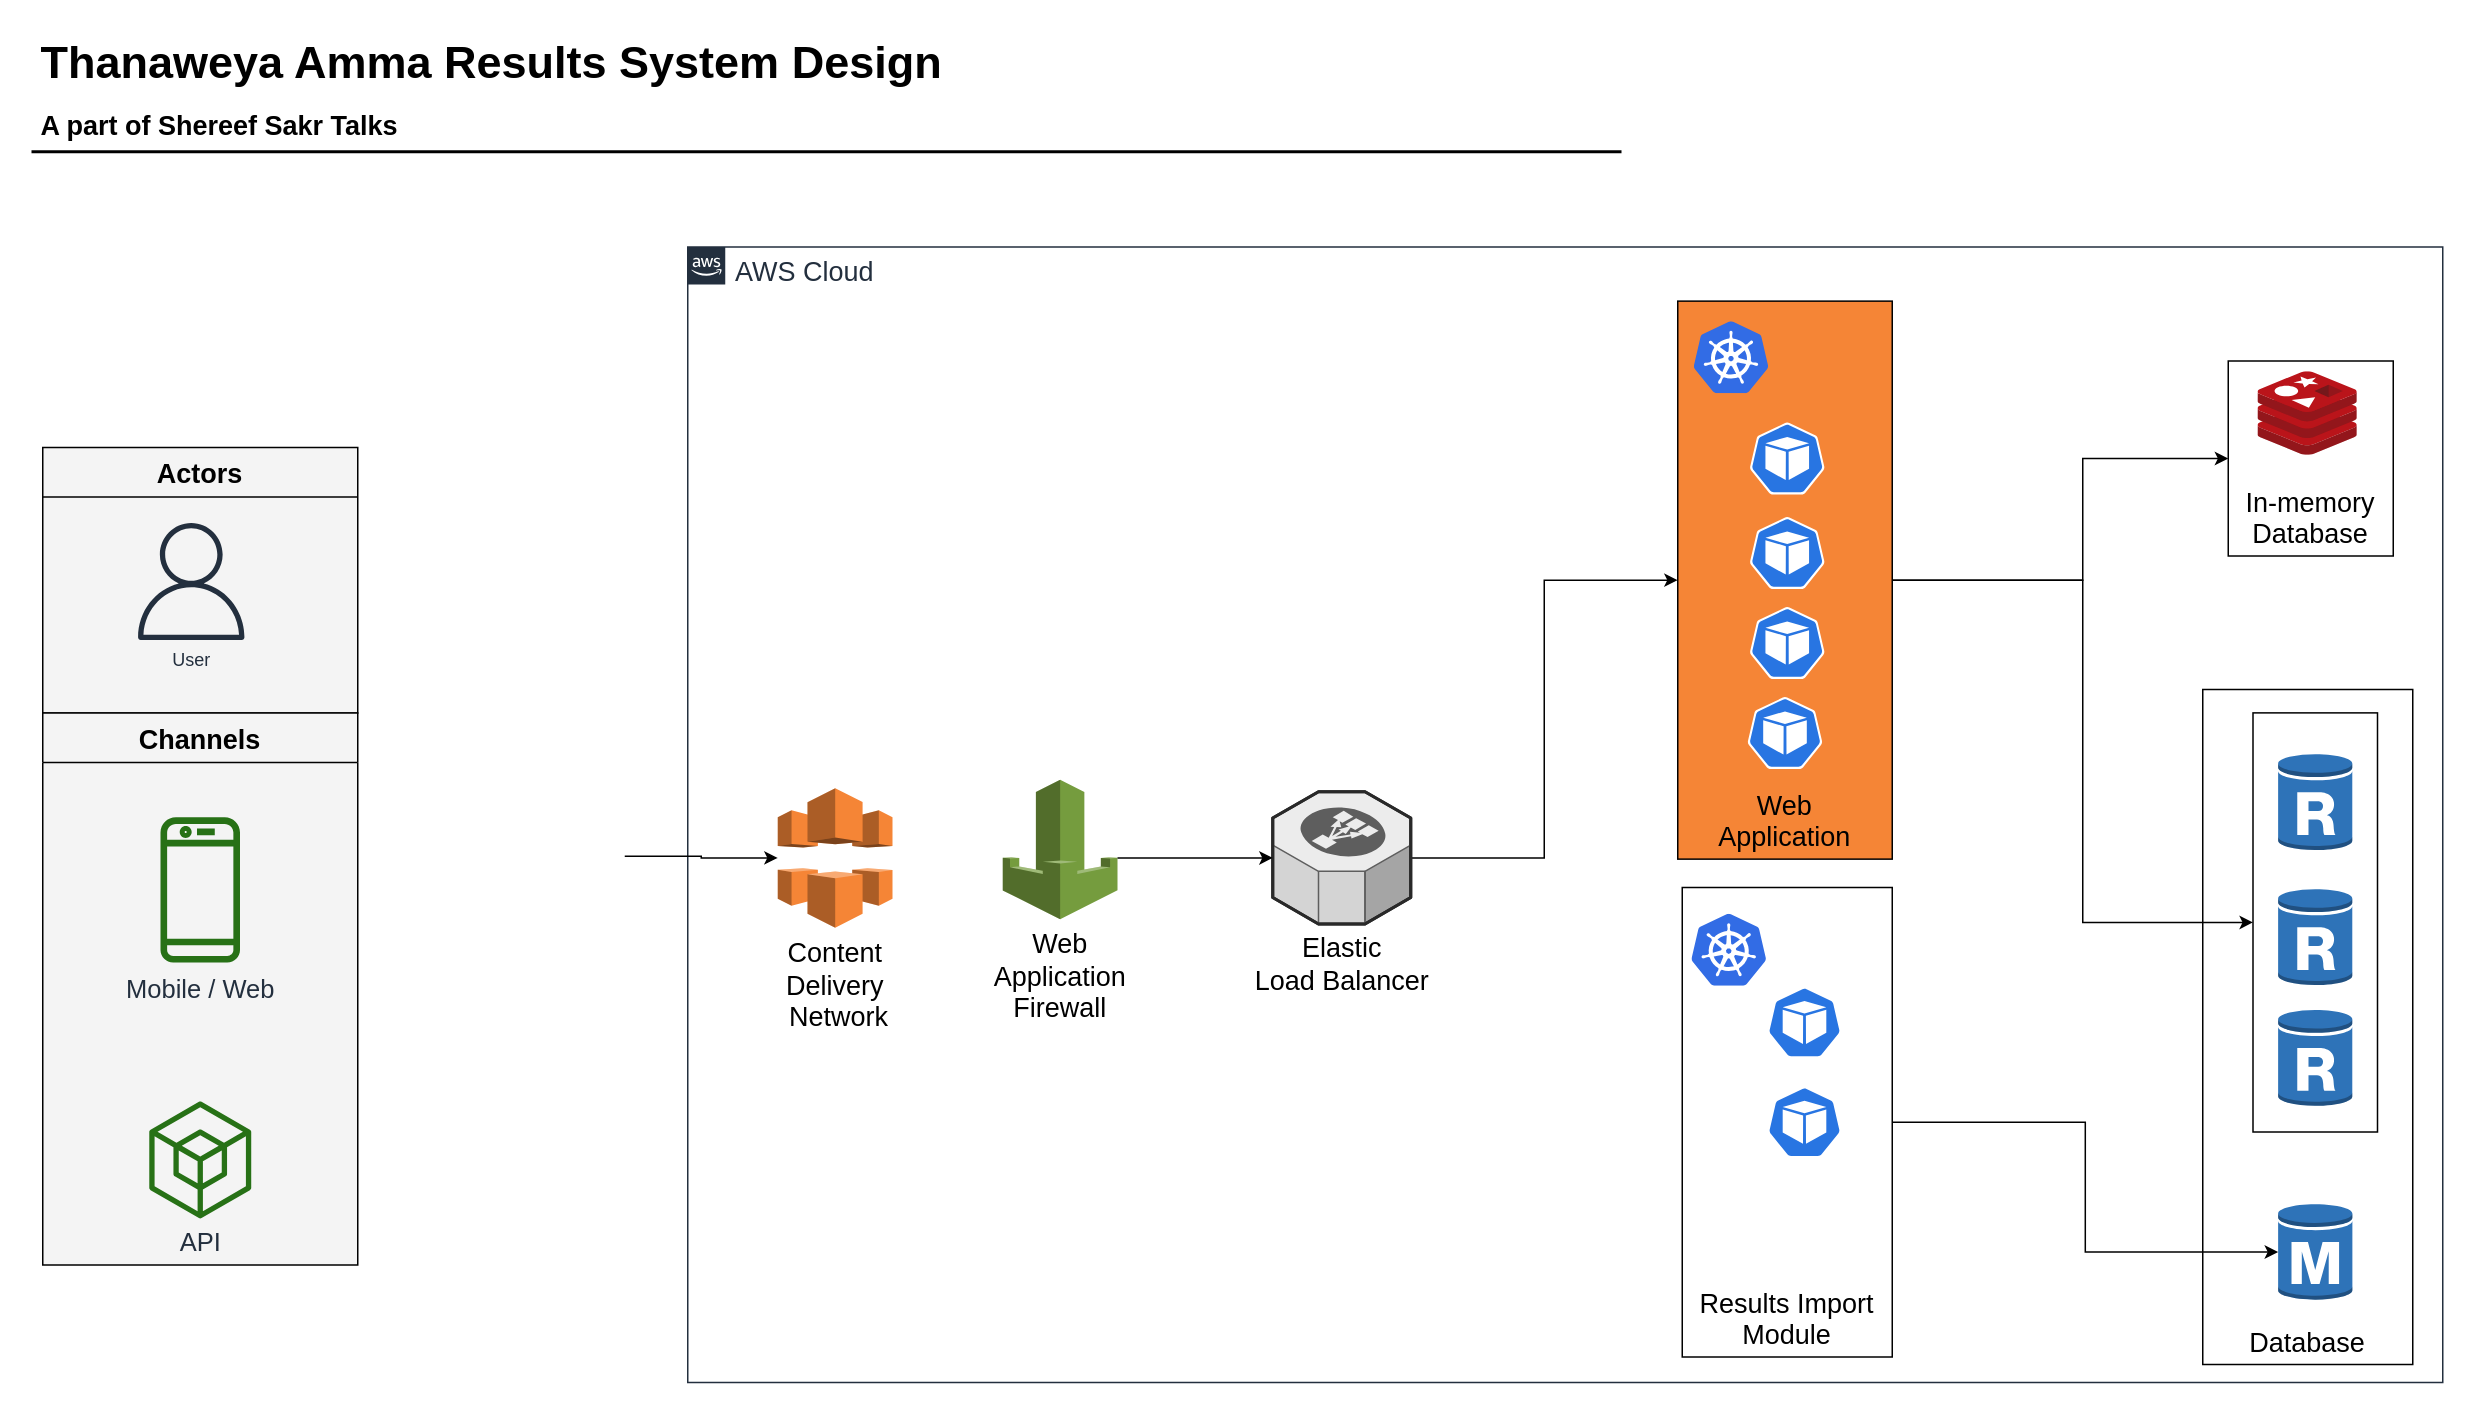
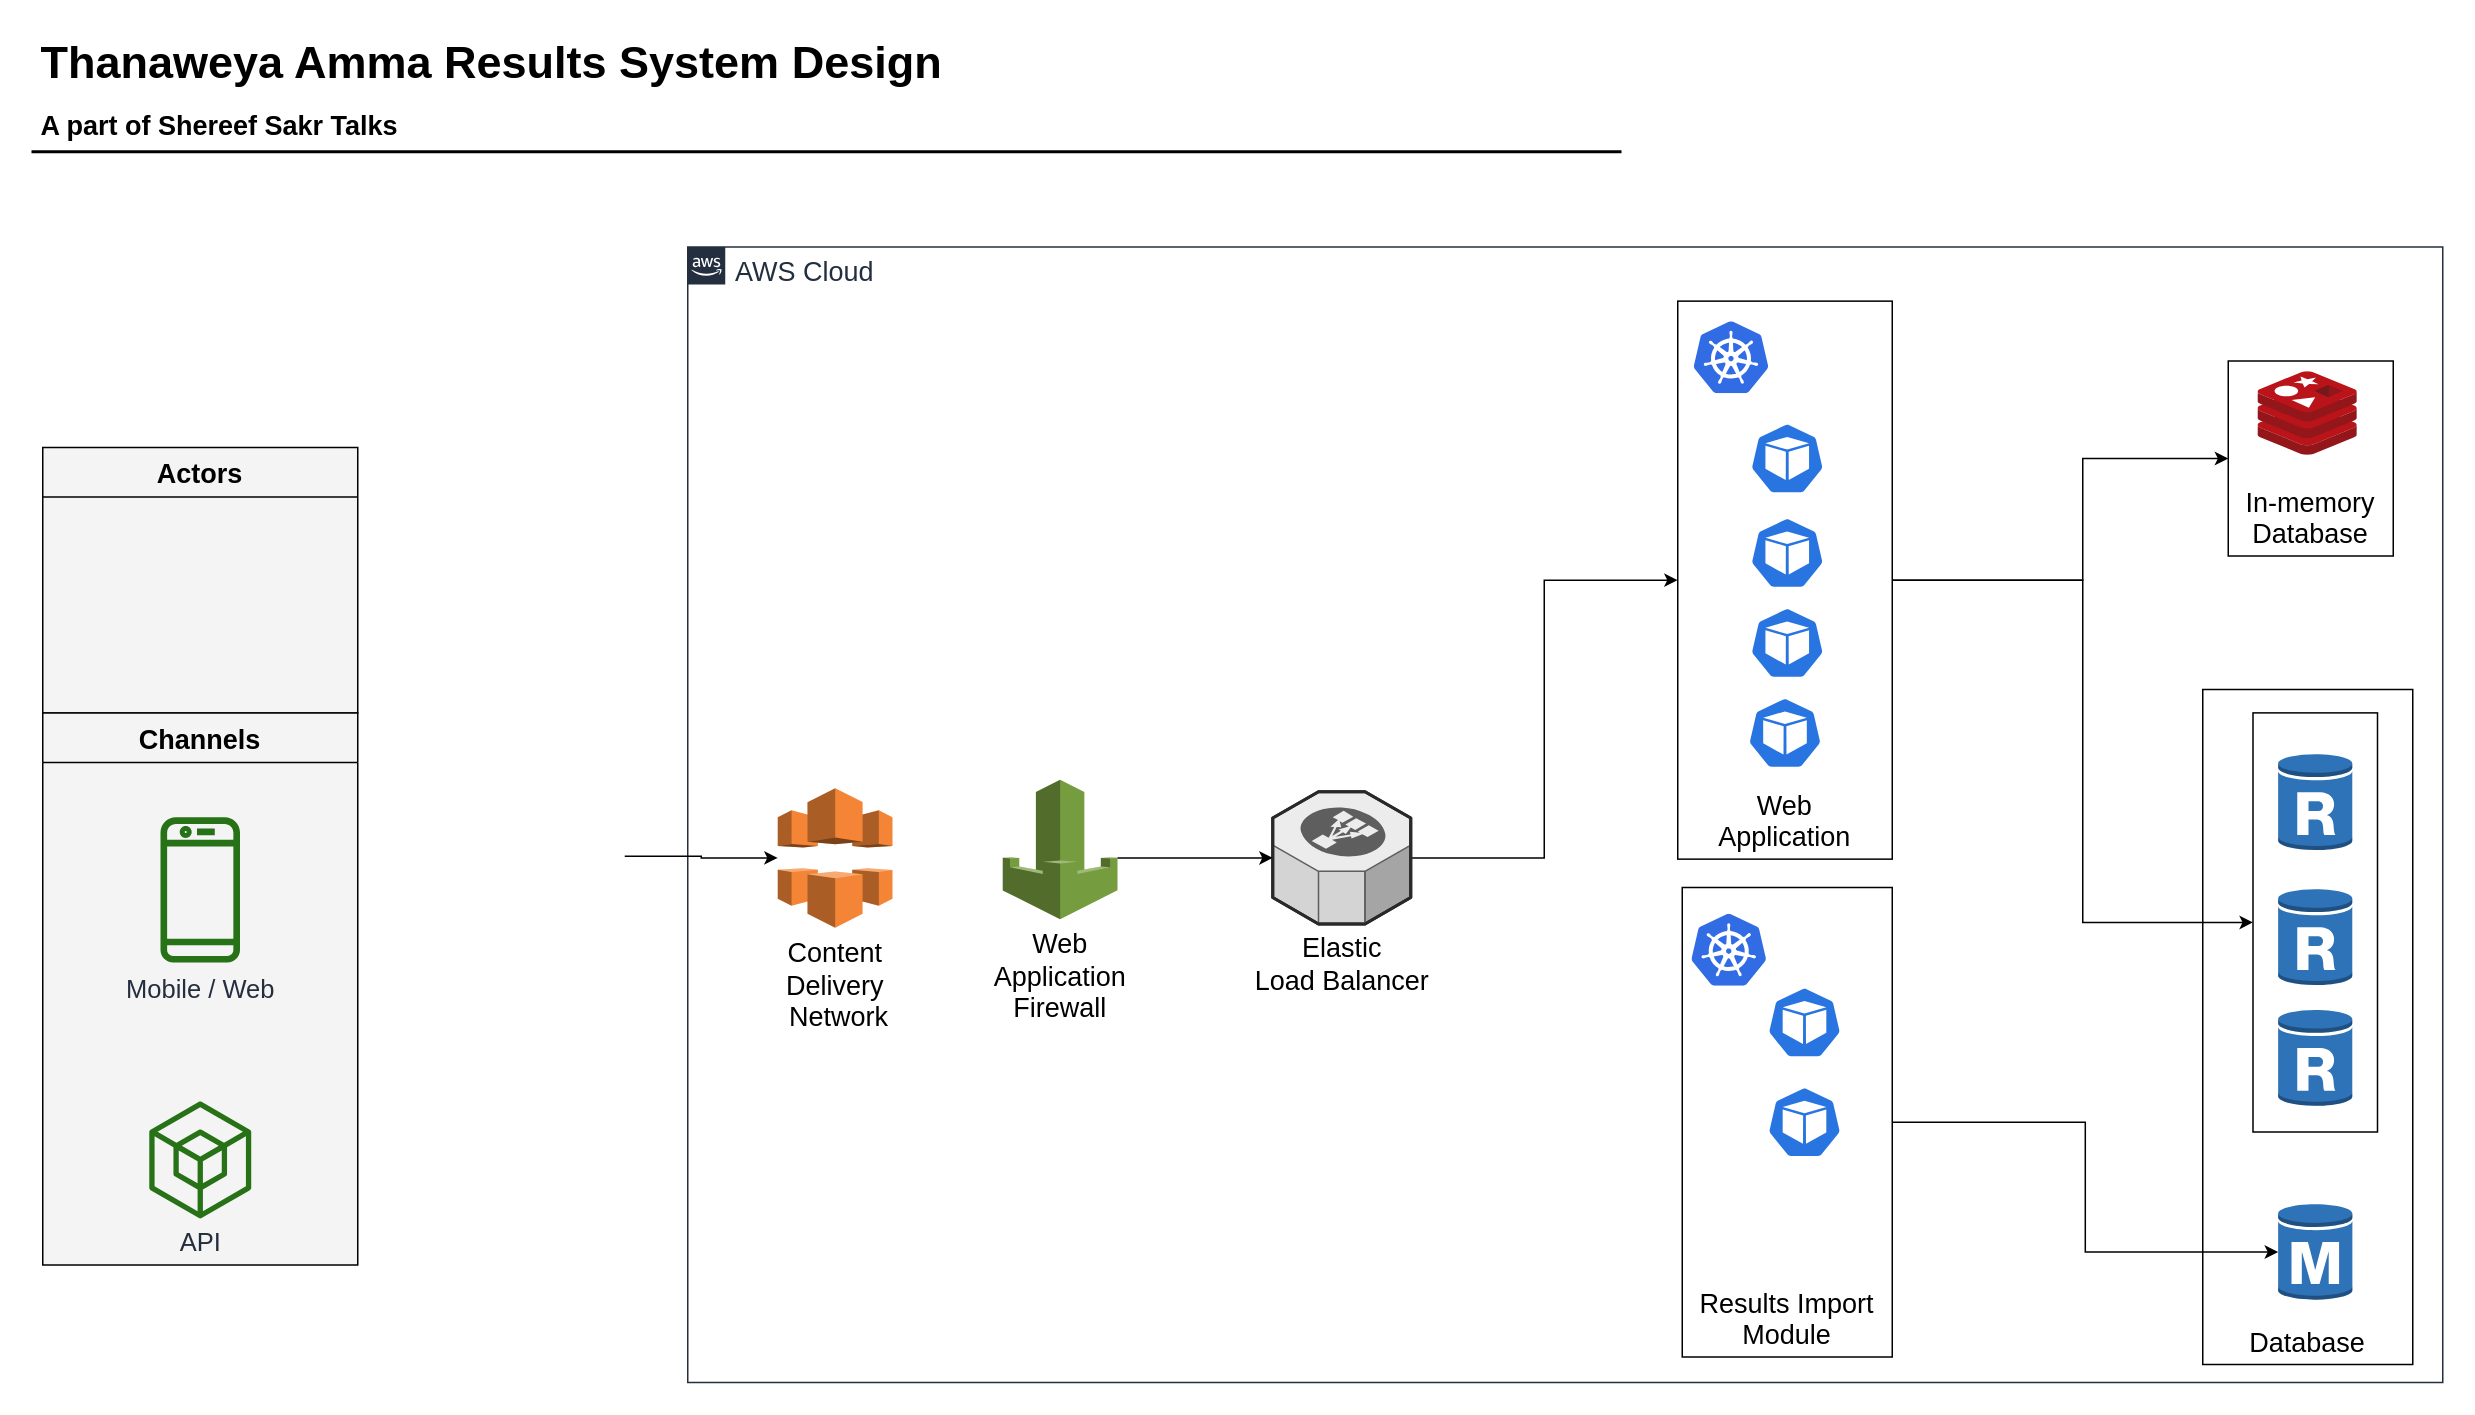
node "User": removed
node "Web Application": fillcolor #f58536 -> #ffffff
